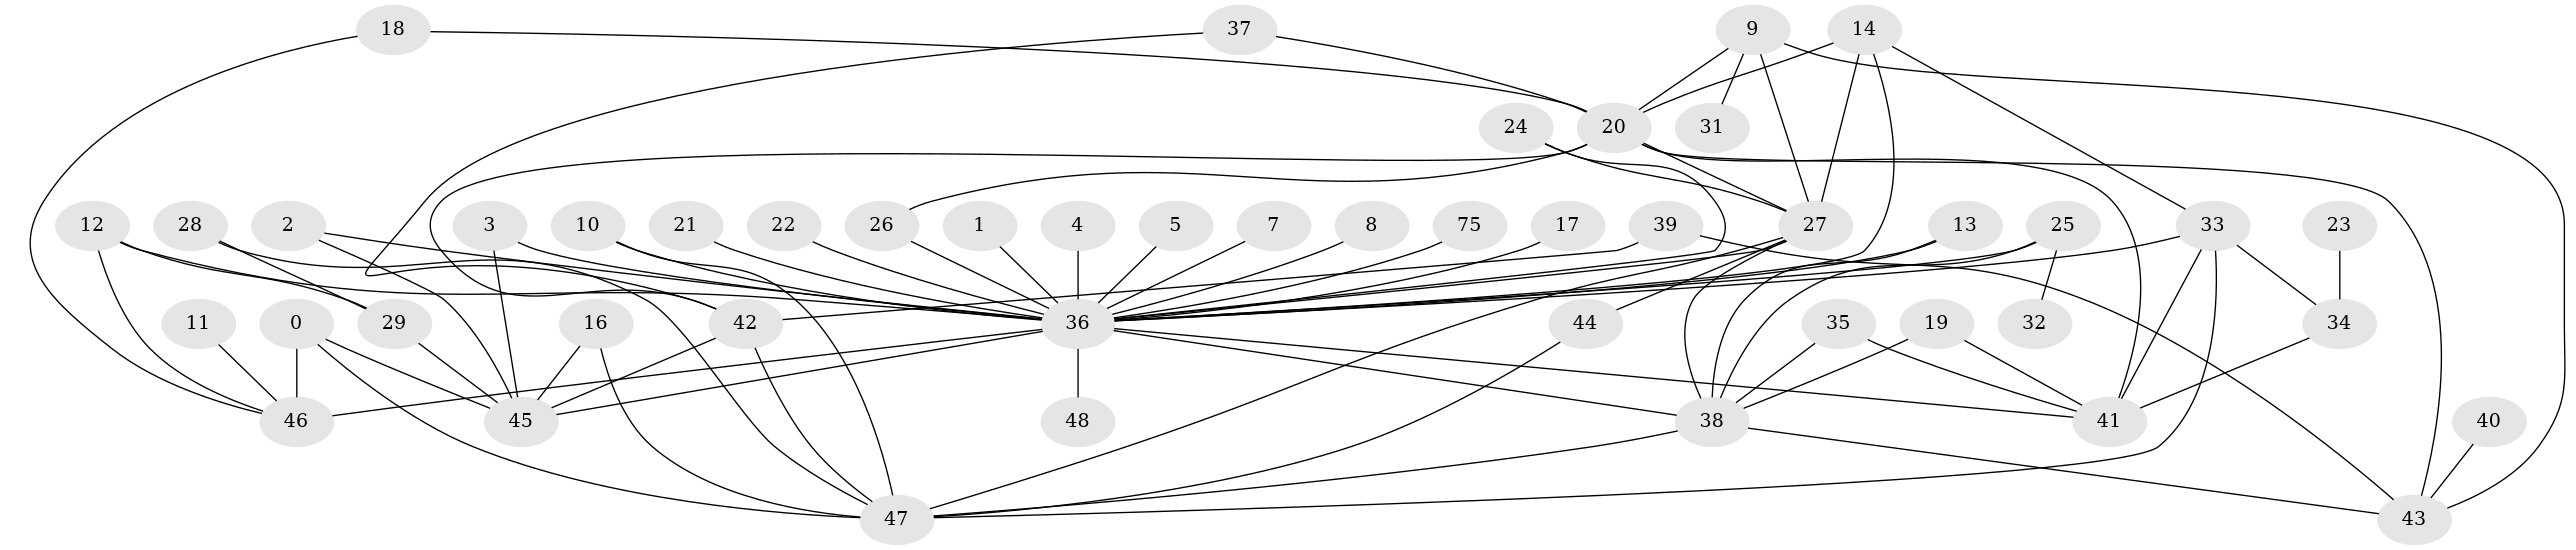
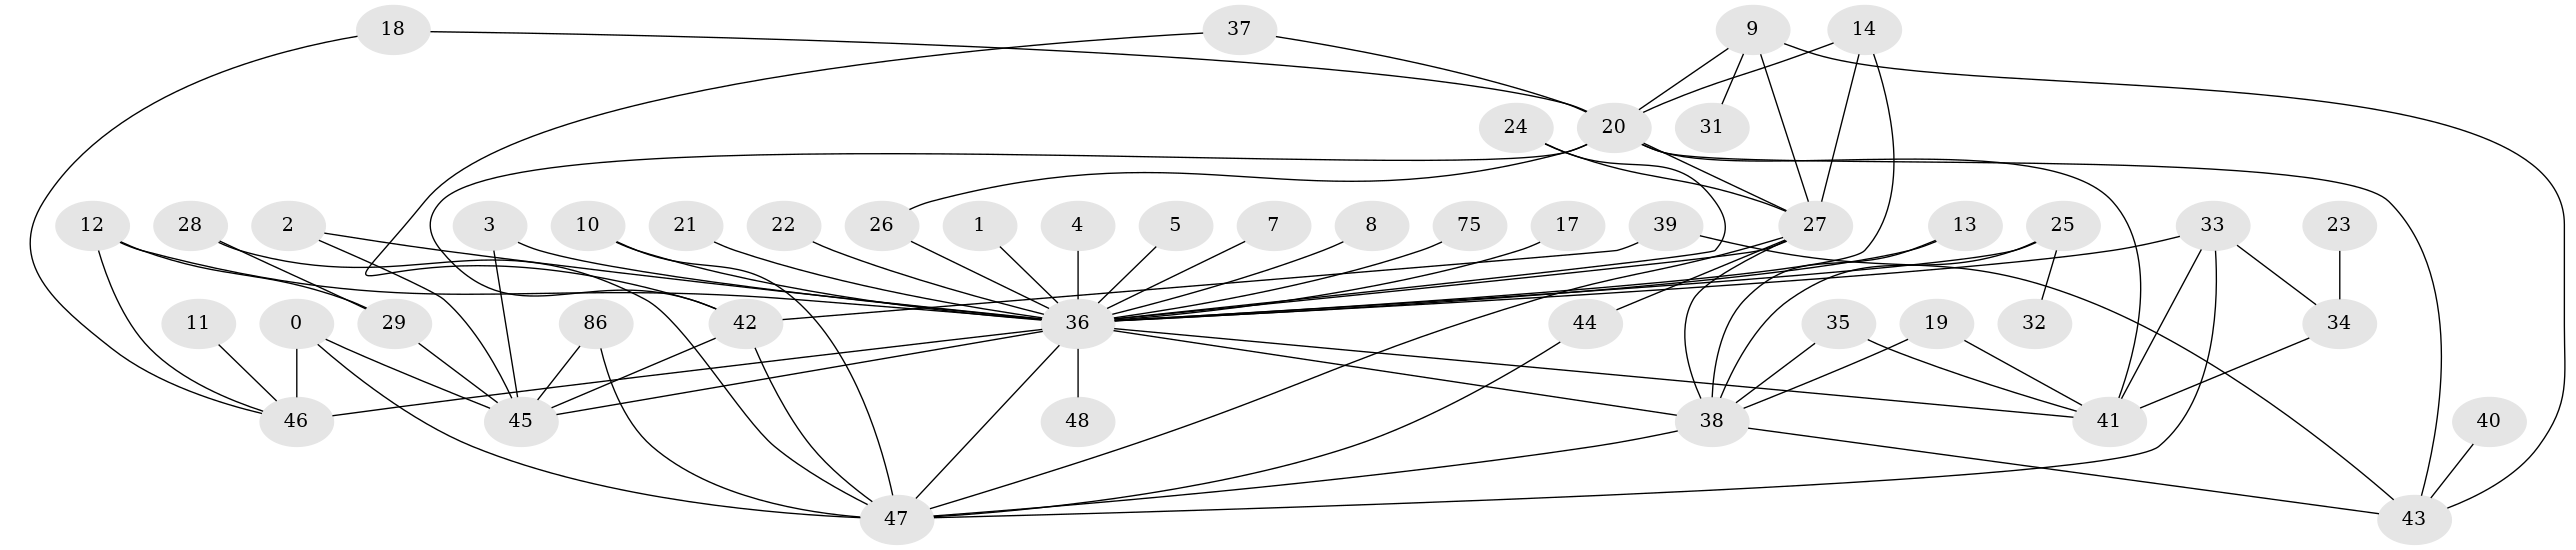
edge "14" -- "33": removed
node "16": label "16" -> "86"
edge "36" -- "47": added
